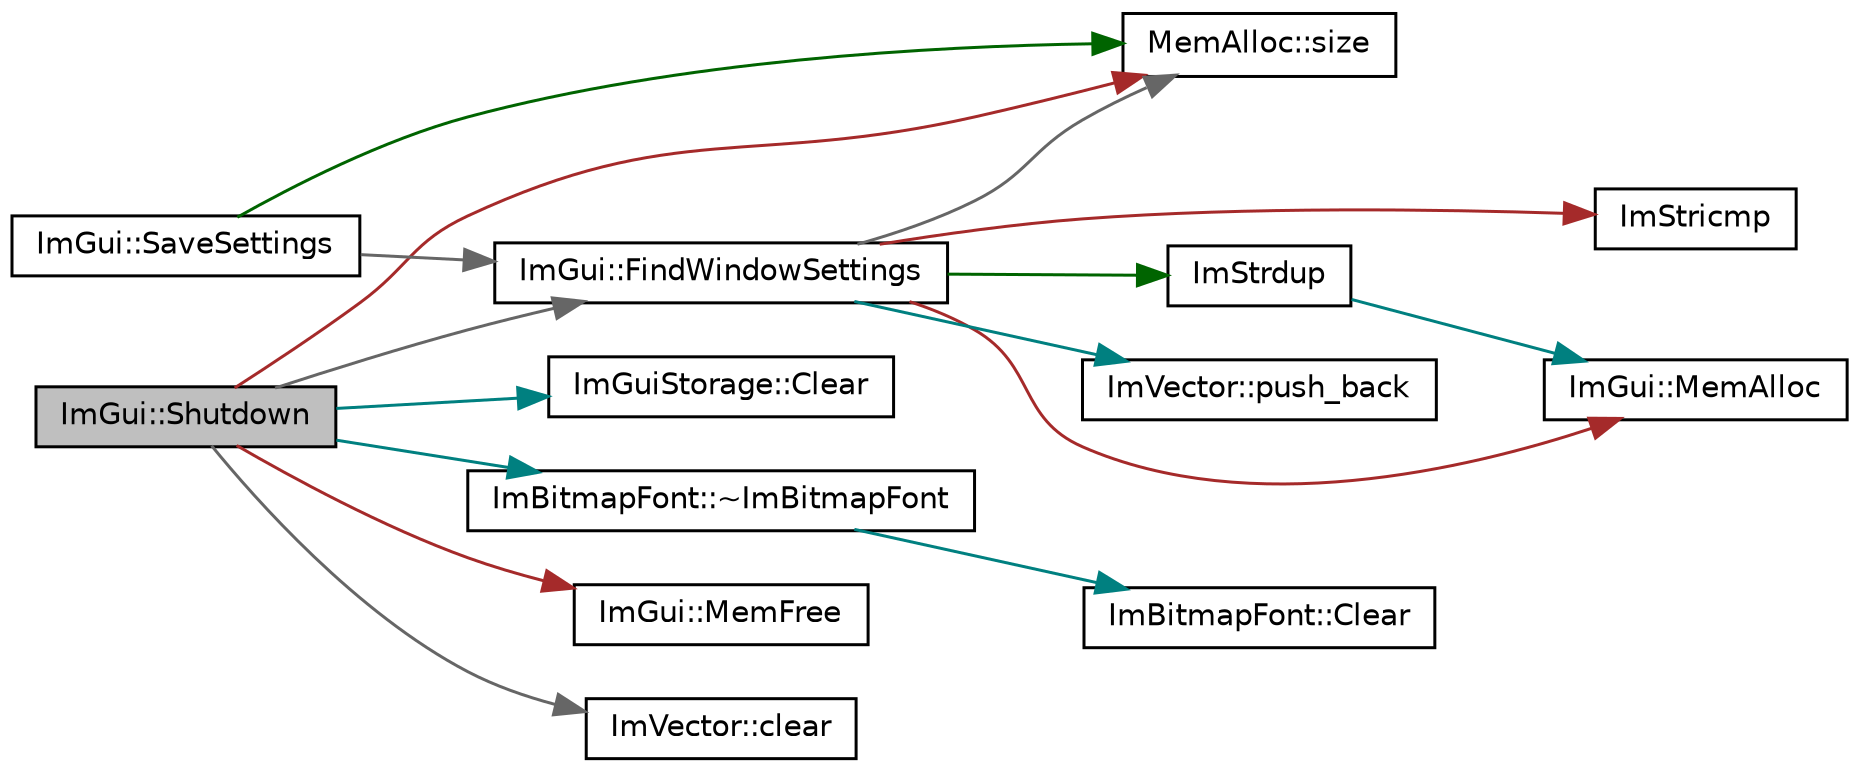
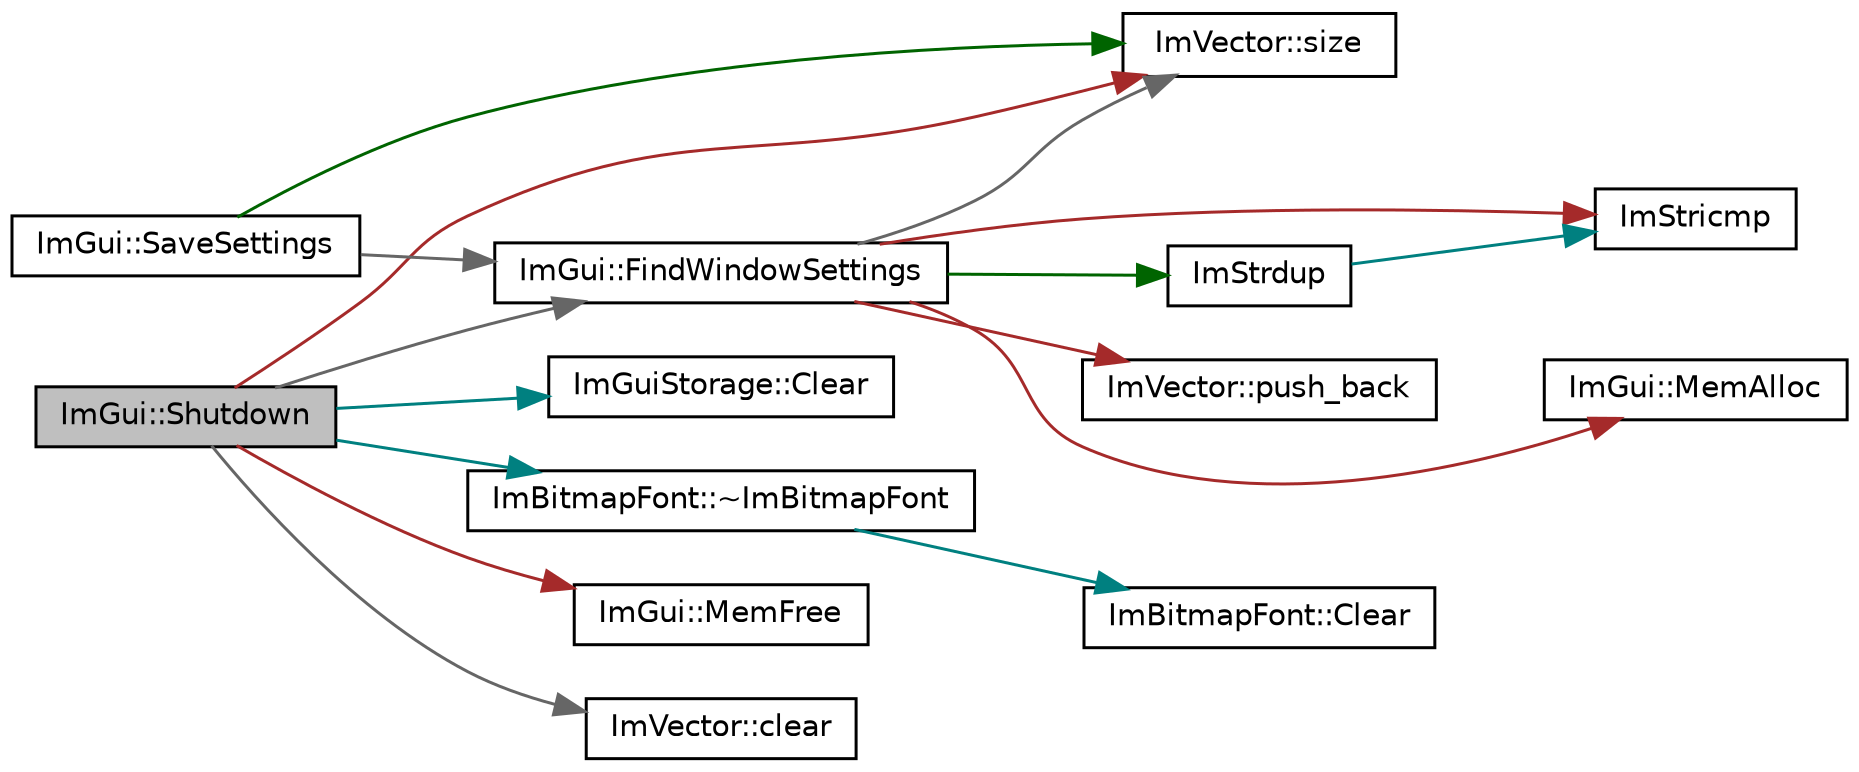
node "MemAlloc::size": label "MemAlloc::size" -> "ImVector::size"
edge "ImStrdup" -> "ImGui::MemAlloc": now "ImStrdup" -> "ImStricmp"
edge "ImGui::FindWindowSettings" -> "ImVector::push_back": color teal -> brown
